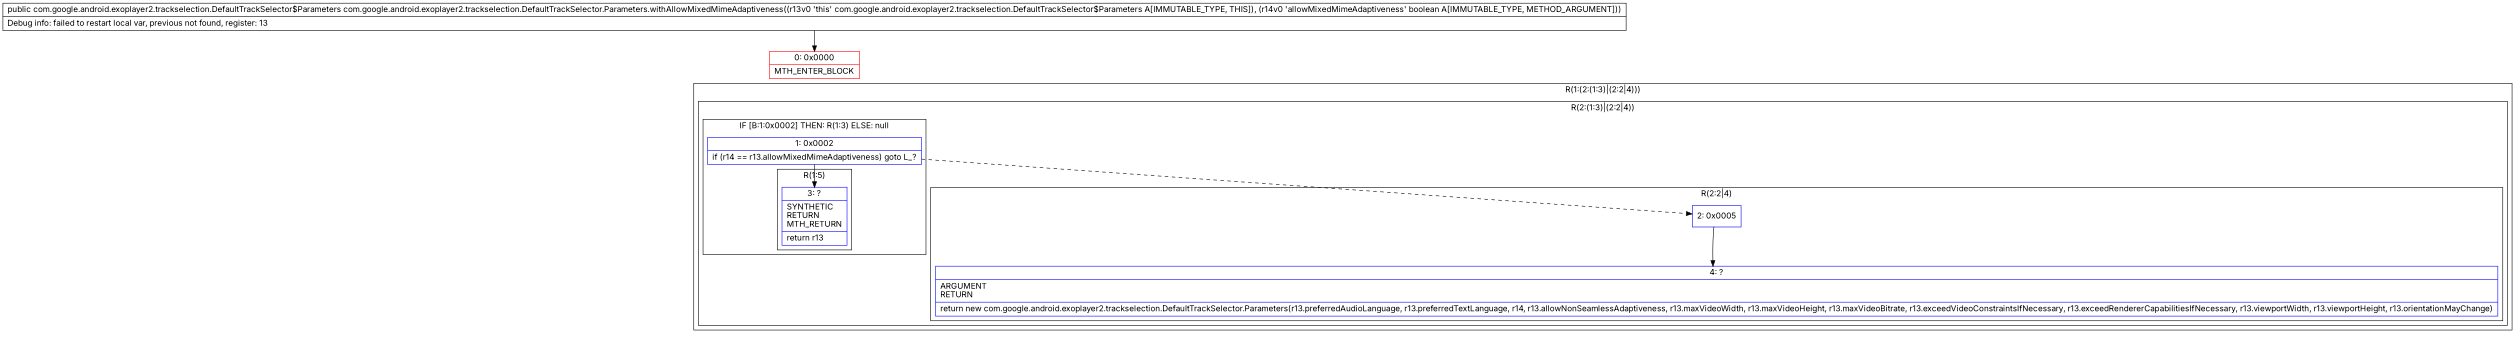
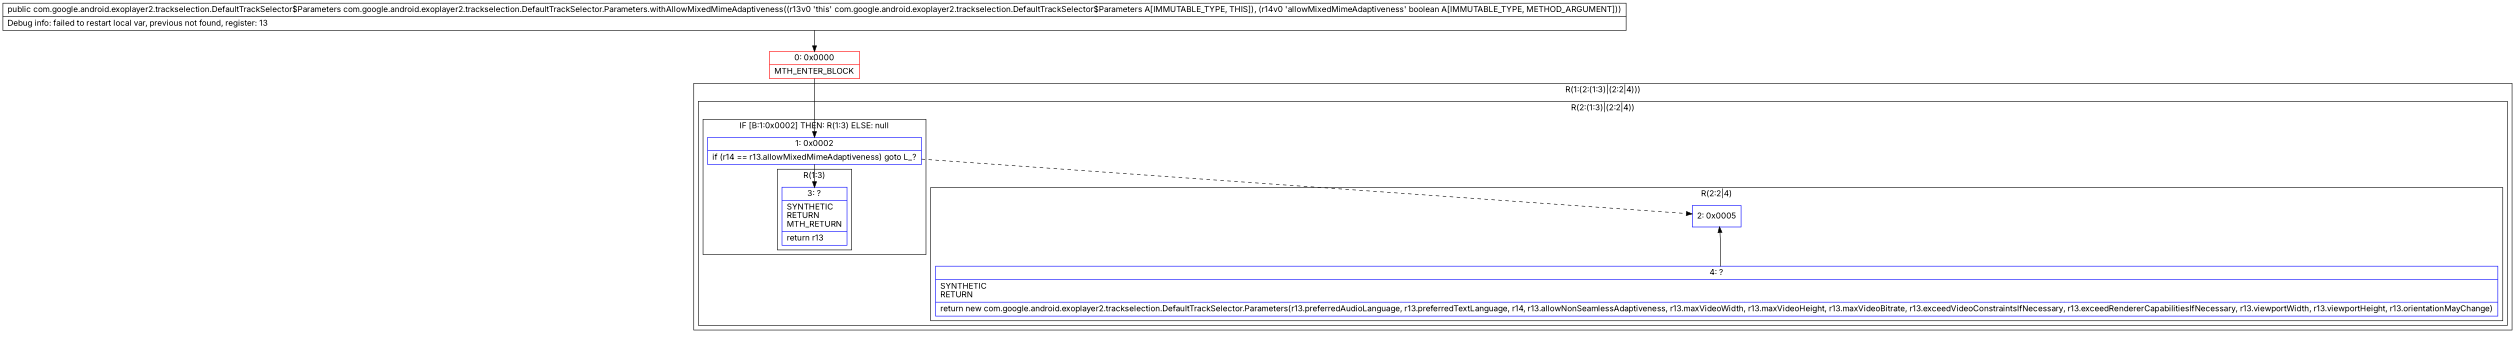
edge "0: 0x0000" -> "1: 0x0002": added
cluster "R(1:5)": label "R(1:5)" -> "R(1:3)"
edge "2: 0x0005" -> "4: ?": reversed
node "4: ?": text "ARGUMENT" -> "SYNTHETIC"
